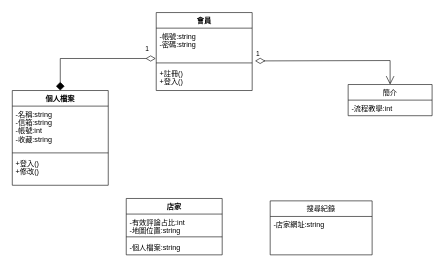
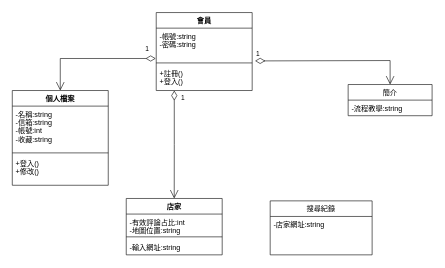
edge "-帳號:string -密碼:string" -- "個人檔案": arrowhead diamond -> open
node "-流程教學:int": label "-流程教學:int" -> "-流程教學:string"
edge "+註冊() +登入()" -- "店家": added, label "1"
node "-個人檔案:string": label "-個人檔案:string" -> "-輸入網址:string"
